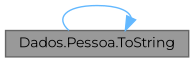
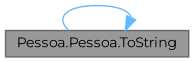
node "Dados.Pessoa.ToString": label "Dados.Pessoa.ToString" -> "Pessoa.Pessoa.ToString"
